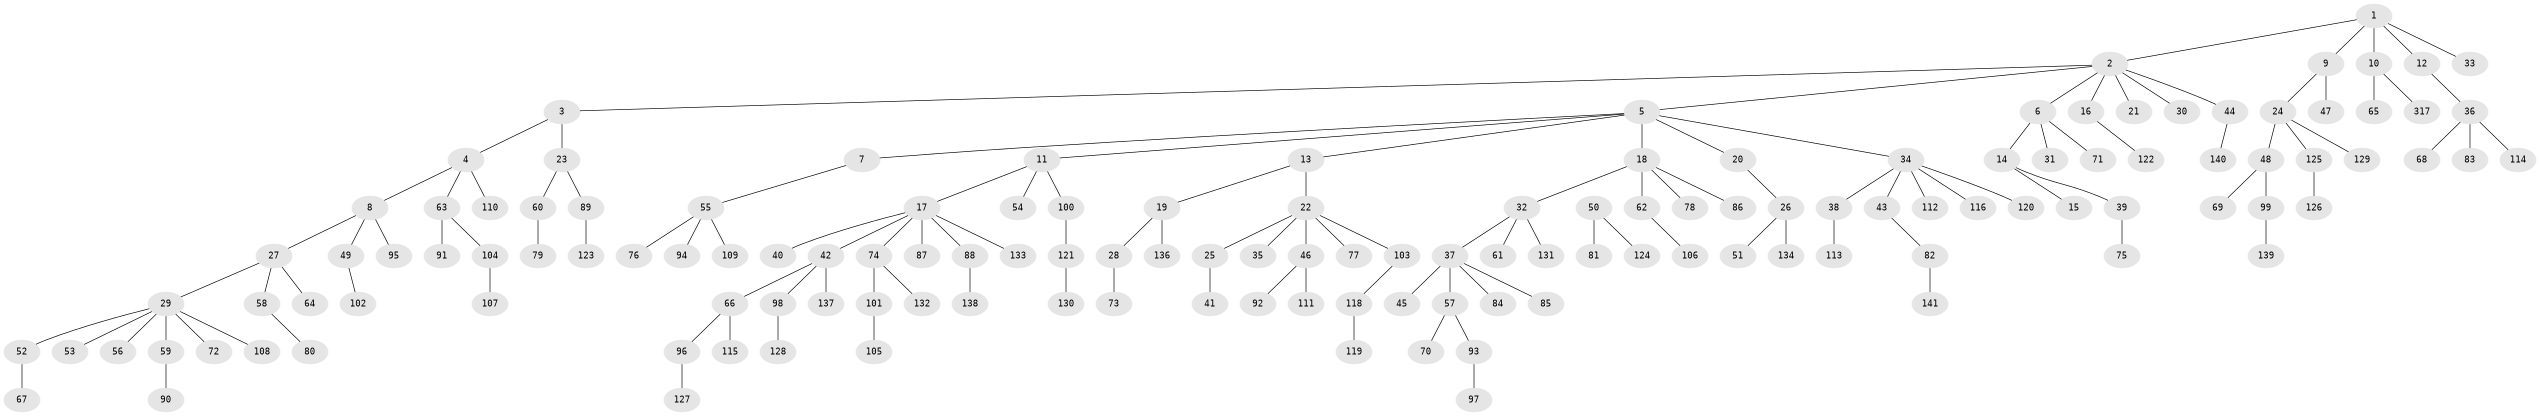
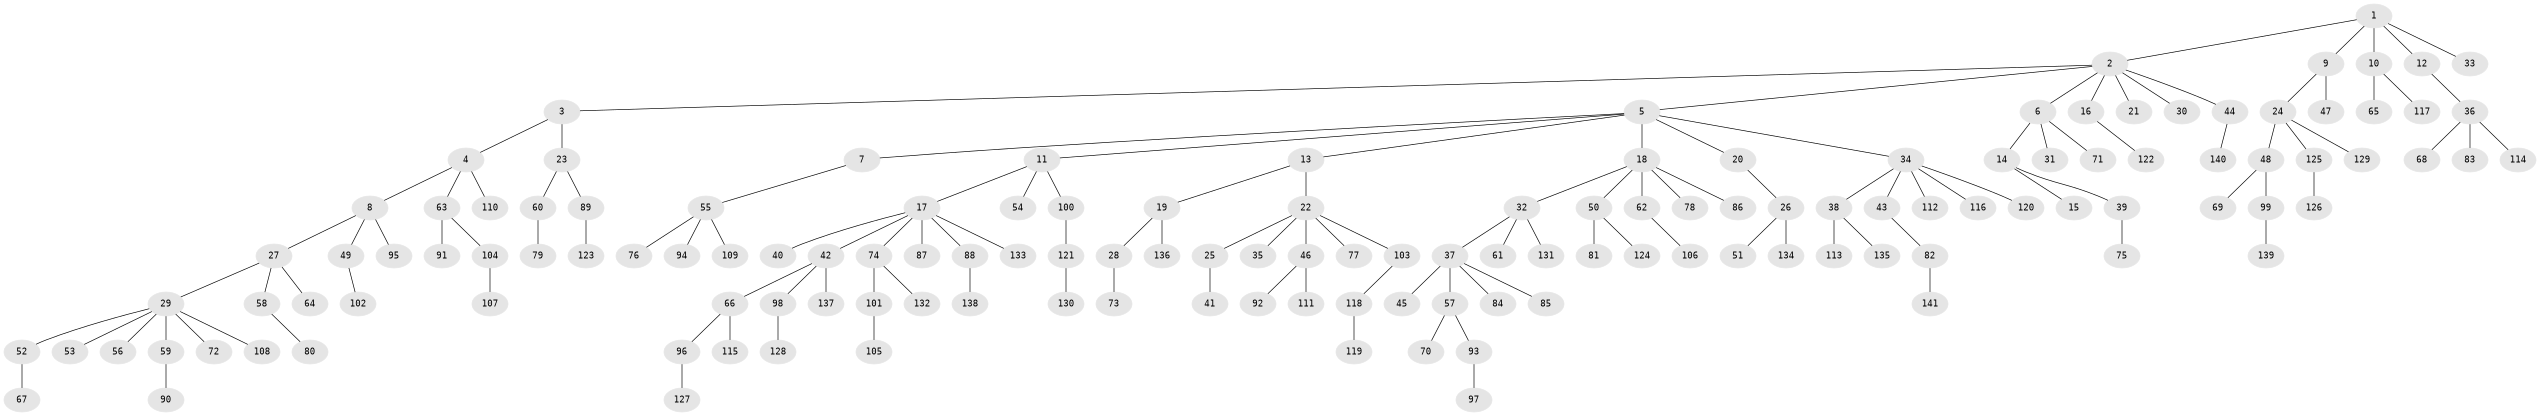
node "317": label "317" -> "117"
edge "18" -- "50": added
node "135": added
